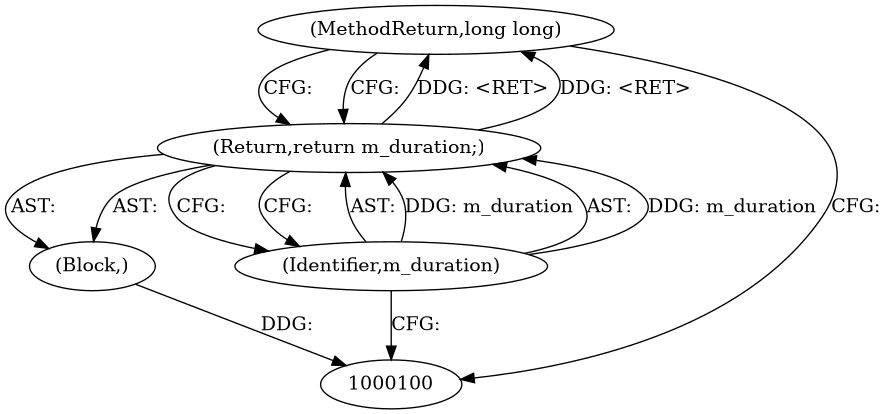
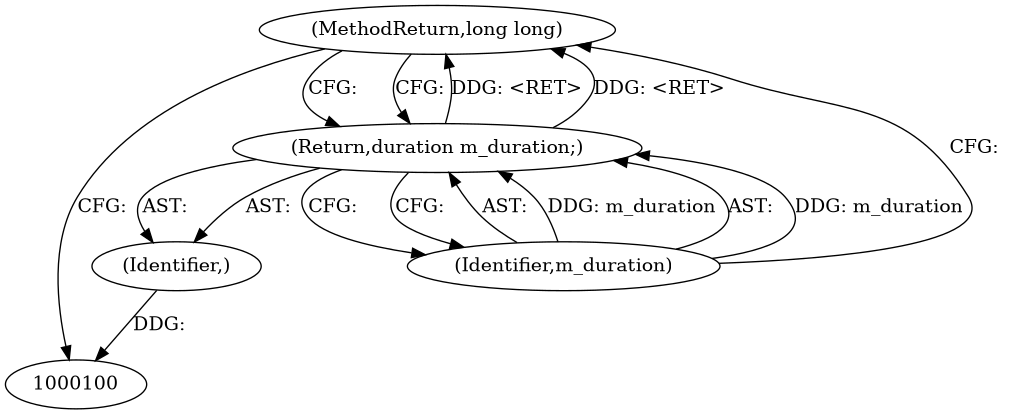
node "(Return,return m_duration;)": label "(Return,return m_duration;)" -> "(Return,duration m_duration;)"
node "(Block,)": label "(Block,)" -> "(Identifier,)"
edge "(Identifier,m_duration)" -> "1000100": now "(Identifier,m_duration)" -> "(MethodReturn,long long)"
